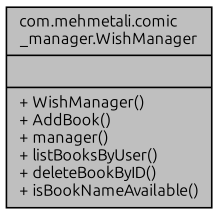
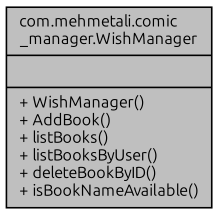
node "com.mehmetali.comic": text "+ manager()" -> "+ listBooks()"
